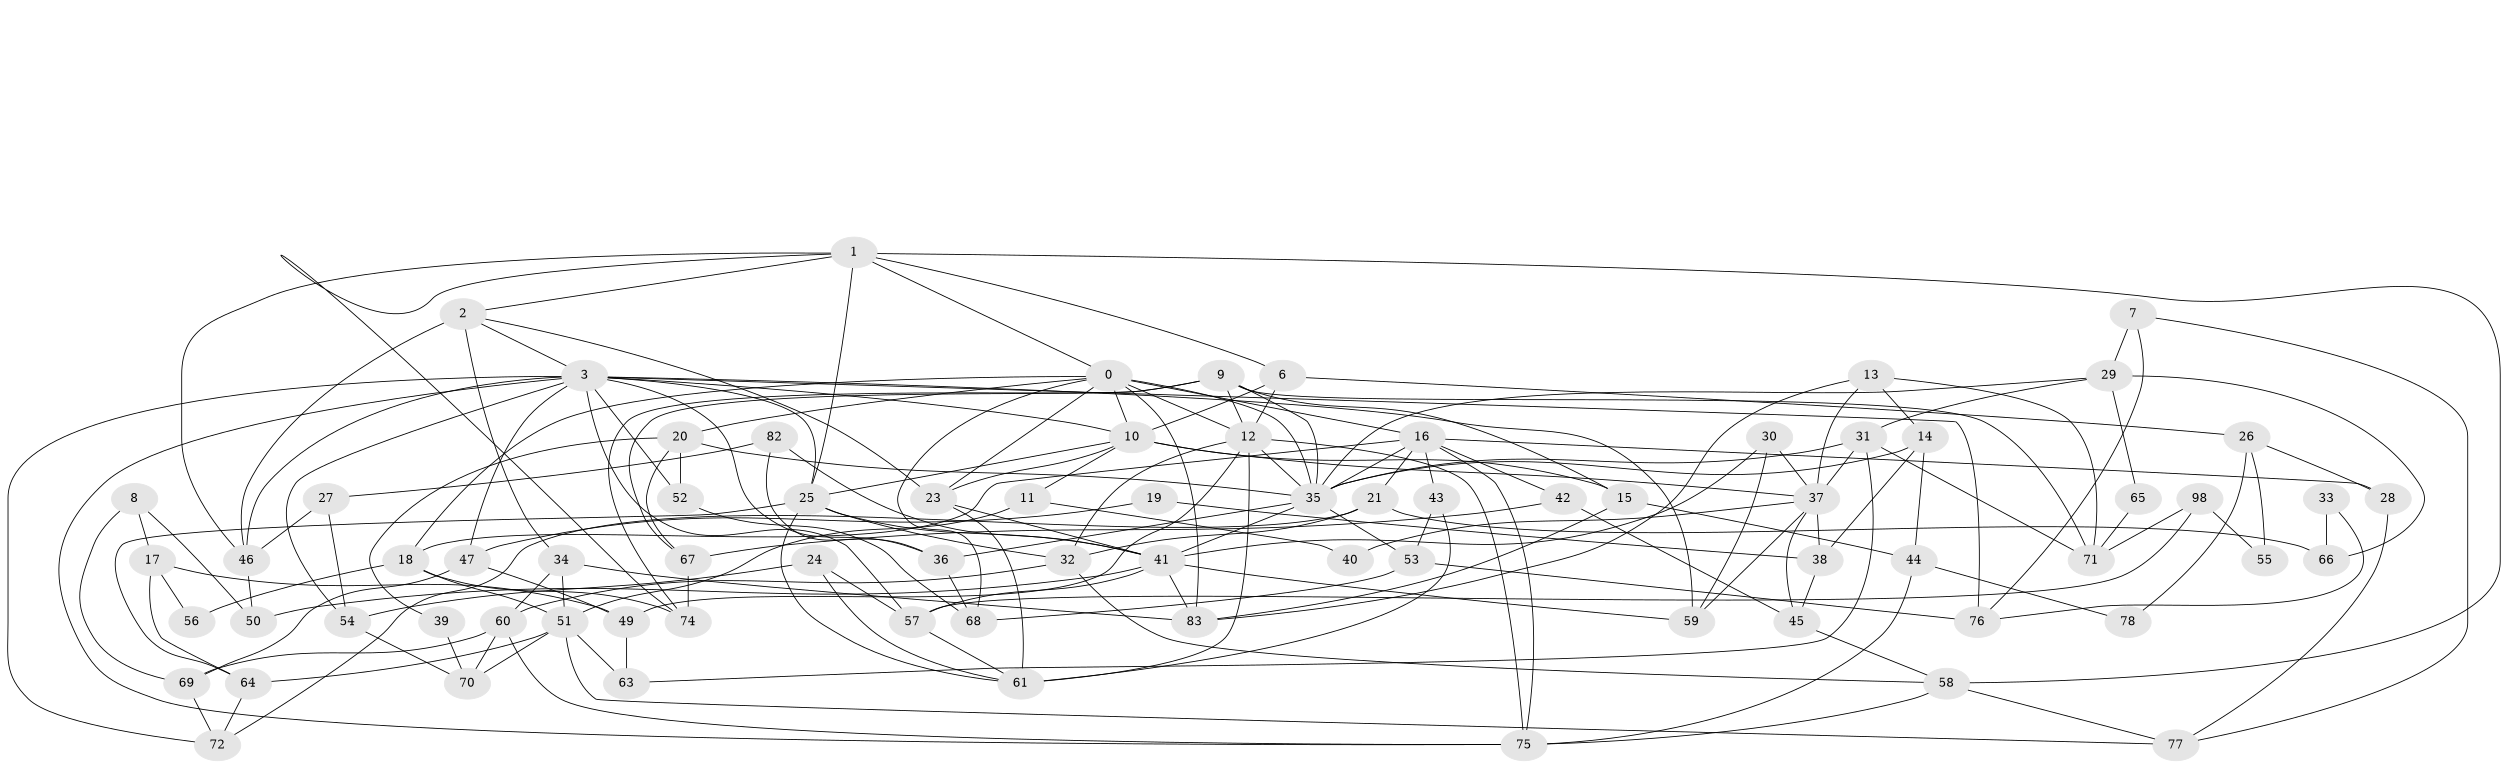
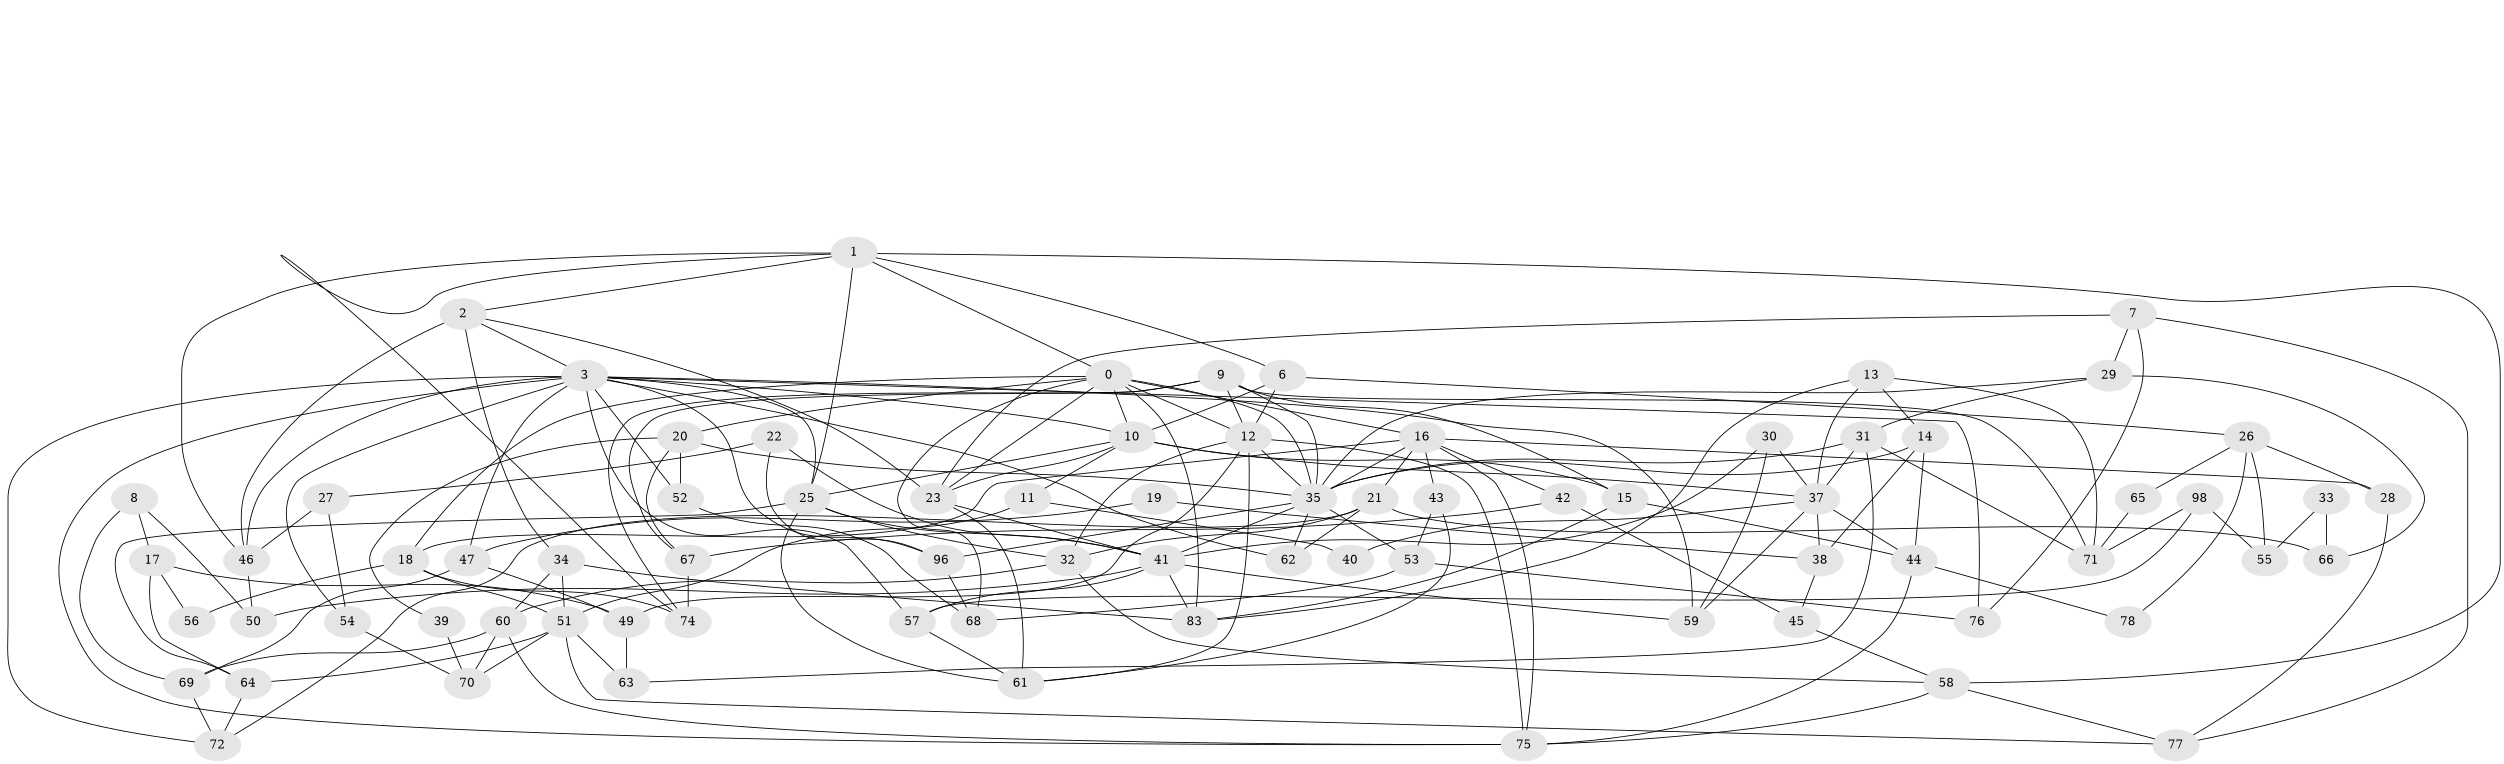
edge "7" -- "23": added
node "82": label "82" -> "22"
edge "29" -- "65": now "26" -- "65"
node "24": removed
node "36": label "36" -> "96"
node "62": added
edge "37" -- "45": now "37" -- "44"
edge "33" -- "76": now "33" -- "55"
